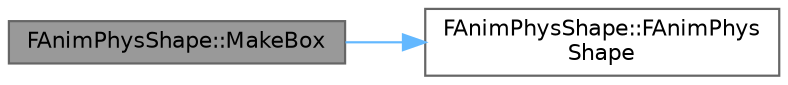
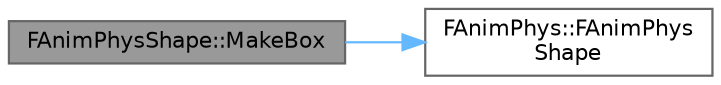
node "FAnimPhysShape::FAnimPhys Shape": label "FAnimPhysShape::FAnimPhys Shape" -> "FAnimPhys::FAnimPhys Shape"
